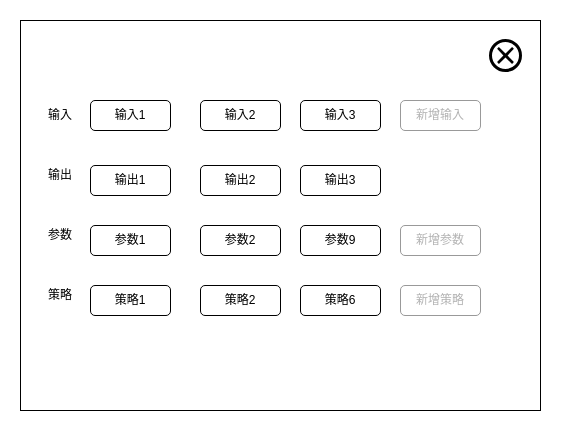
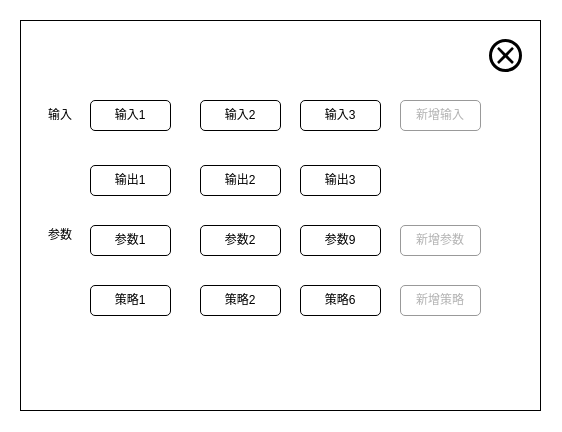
node "输出": removed
node "策略": removed
